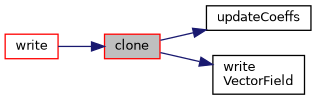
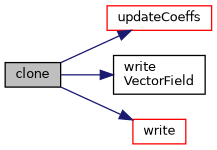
node "updateCoeffs": color black -> red
edge "write" -> "clone": reversed
node "clone": color red -> black
